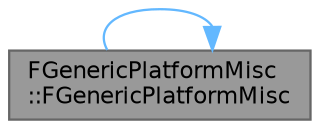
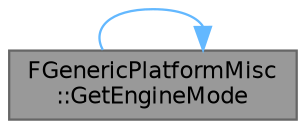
node "FGenericPlatformMisc ::FGenericPlatformMisc": label "FGenericPlatformMisc ::FGenericPlatformMisc" -> "FGenericPlatformMisc ::GetEngineMode"
